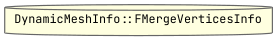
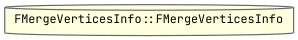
node "DynamicMeshInfo::FMergeVerticesInfo": label "DynamicMeshInfo::FMergeVerticesInfo" -> "FMergeVerticesInfo::FMergeVerticesInfo"
